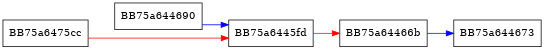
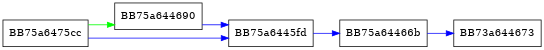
edge "BB75a6475cc" -> "BB75a644690": added
edge "BB75a6445fd" -> "BB75a64466b": color red -> blue
node "BB75a644673": label "BB75a644673" -> "BB73a644673"
edge "BB75a6475cc" -> "BB75a6445fd": color red -> blue
